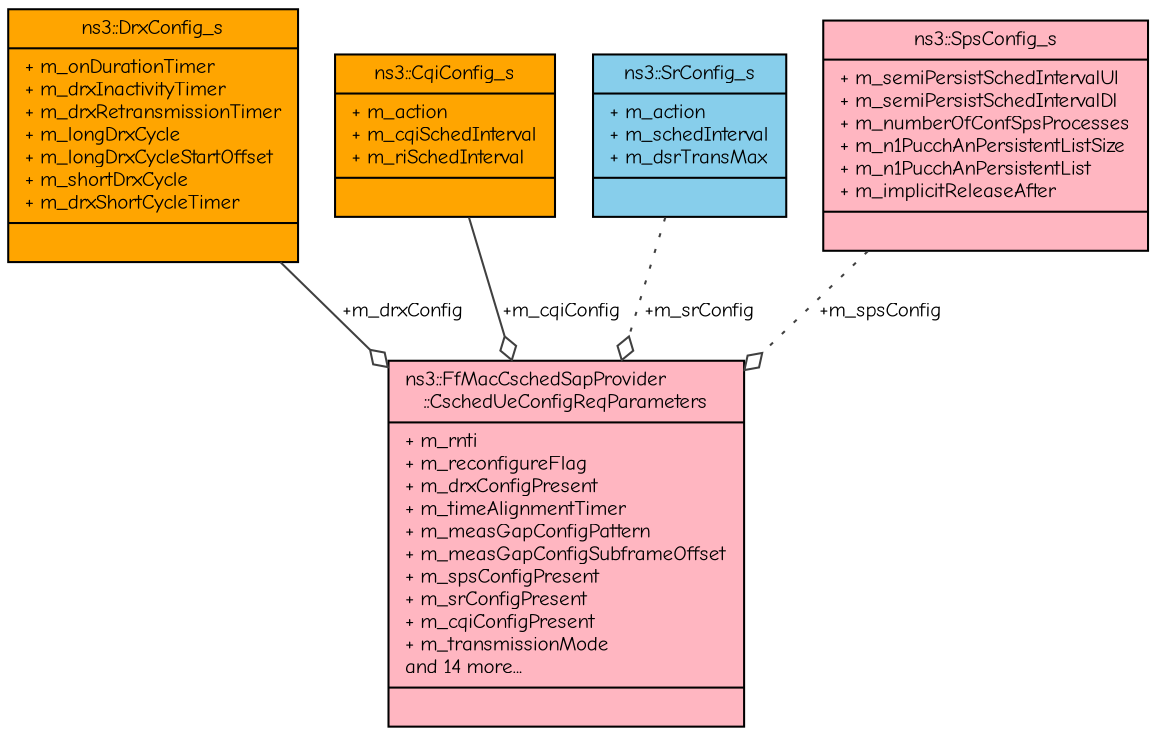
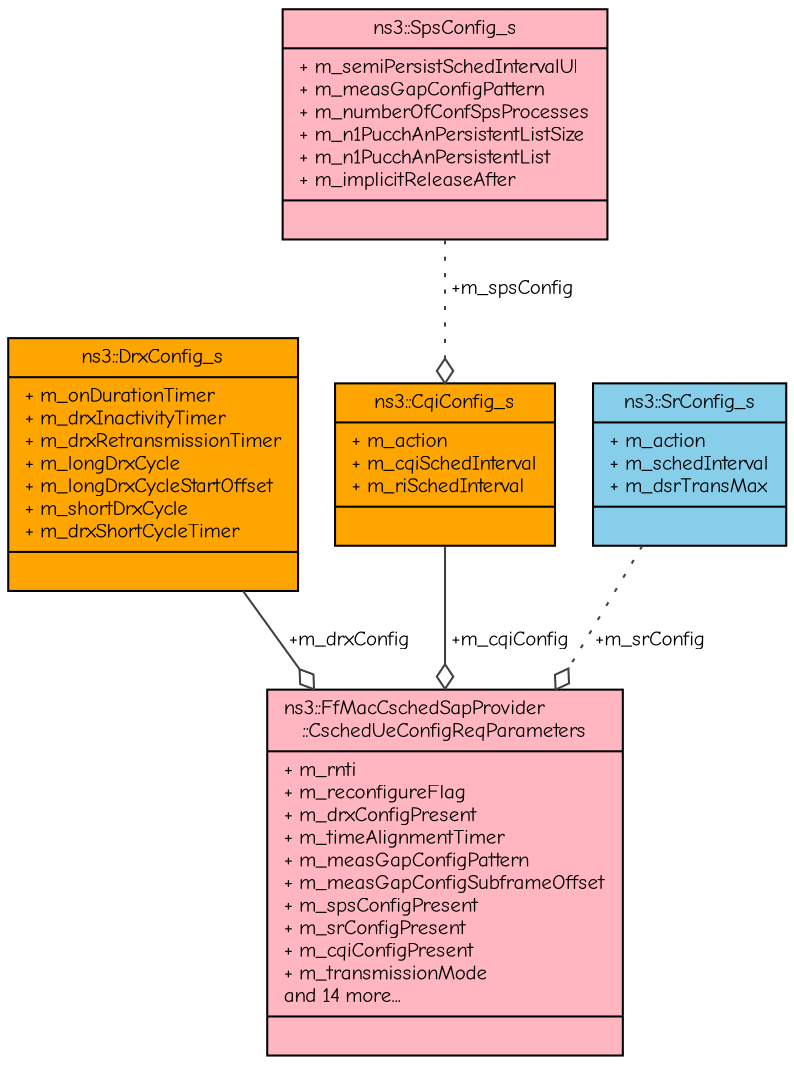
node "ns3::SpsConfig_s": text "+ m_semiPersistSchedIntervalDl" -> "+ m_measGapConfigPattern"
edge "ns3::SpsConfig_s" -> "ns3::FfMacCschedSapProvider": now "ns3::SpsConfig_s" -> "ns3::CqiConfig_s"
